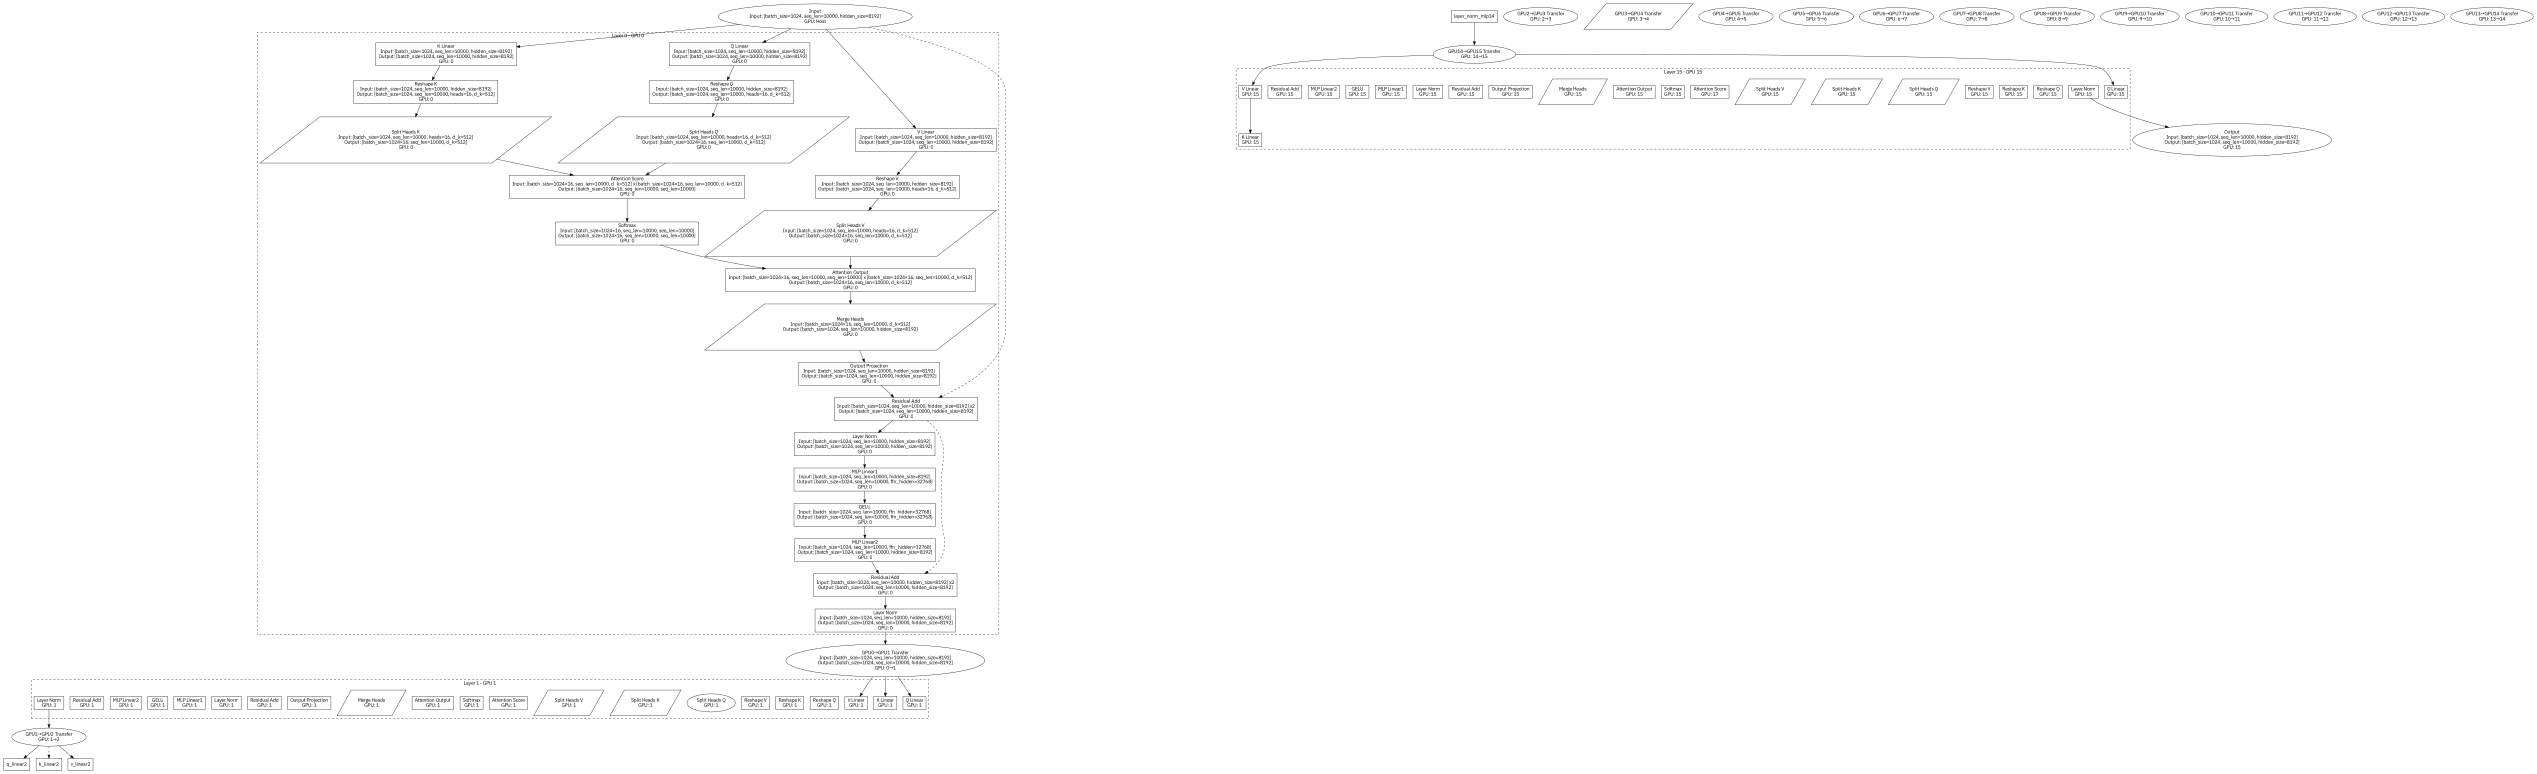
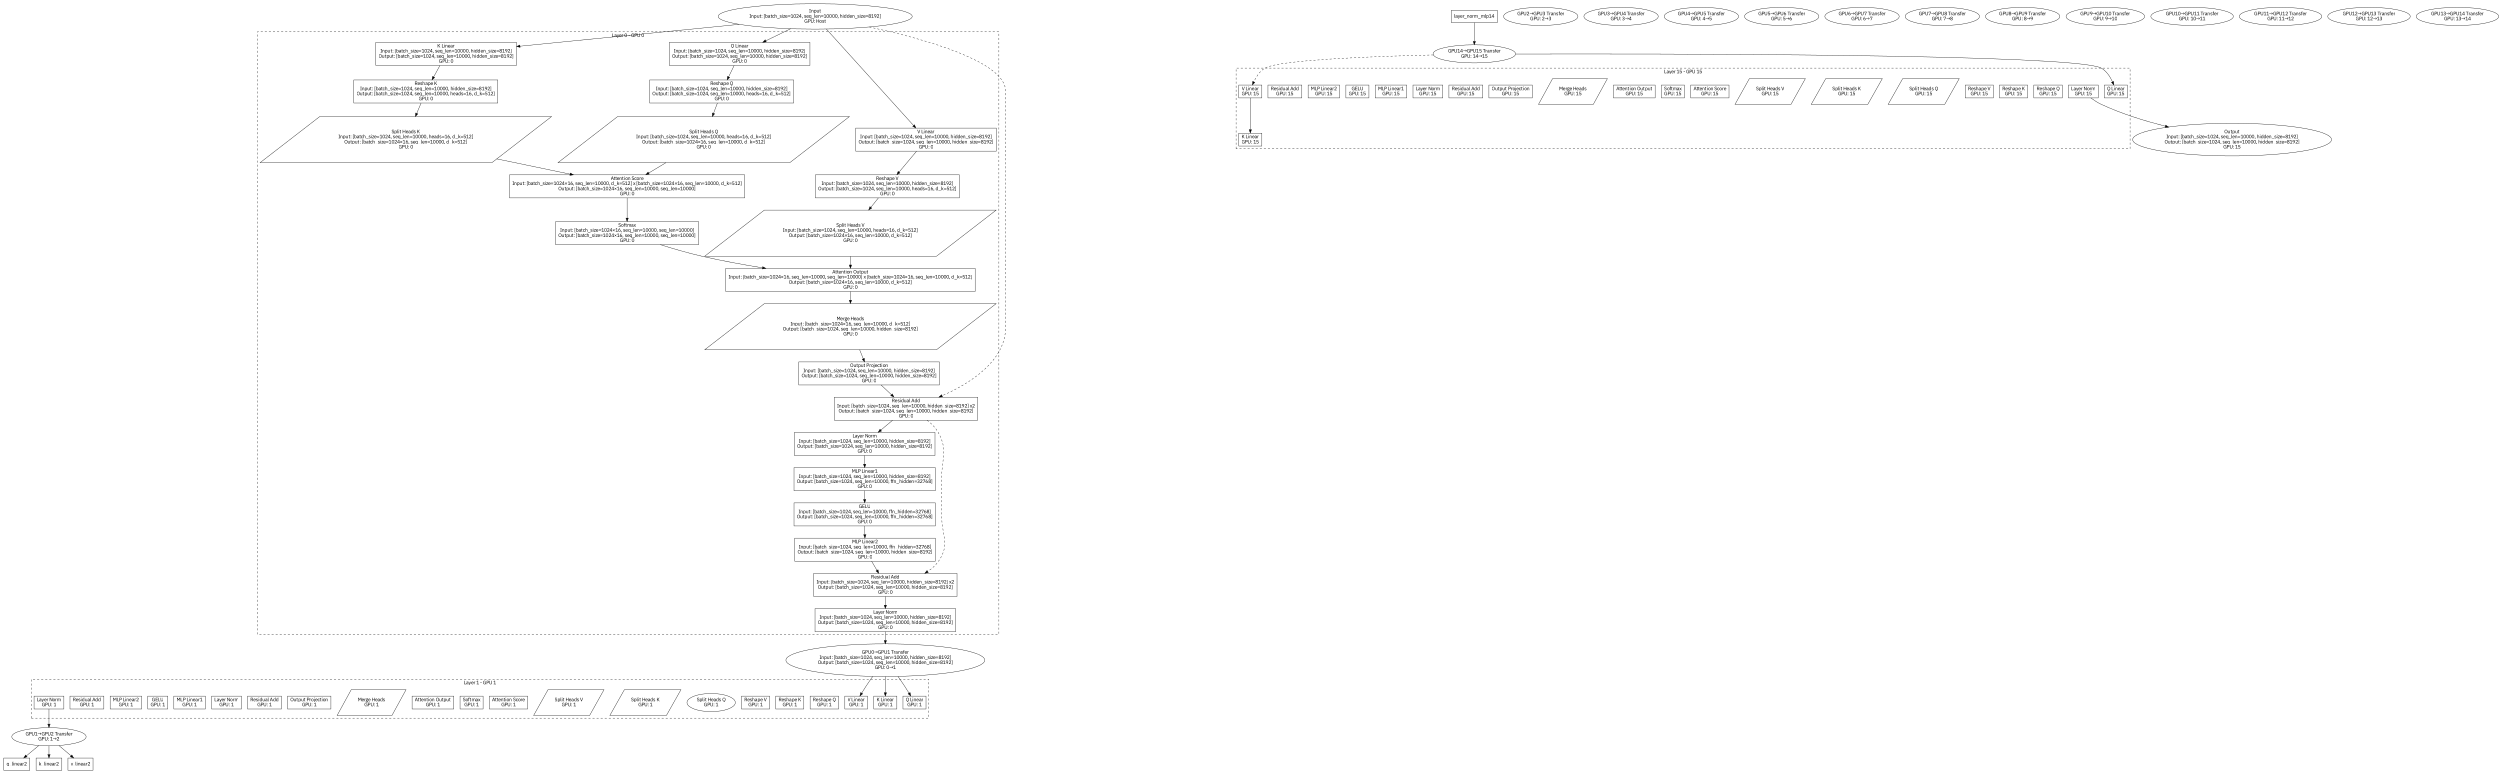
node "GPU3→GPU4 Transfer GPU: 3→4": shape parallelogram -> ellipse
edge "GPU14→GPU15 Transfer GPU: 14→15" -> "V Linear GPU: 15": style solid -> dashed
node "Attention Score GPU: 17": label "Attention Score GPU: 17" -> "Attention Score GPU: 15"
edge "GPU1→GPU2 Transfer GPU: 1→2" -> "k_linear2": style dashed -> solid
